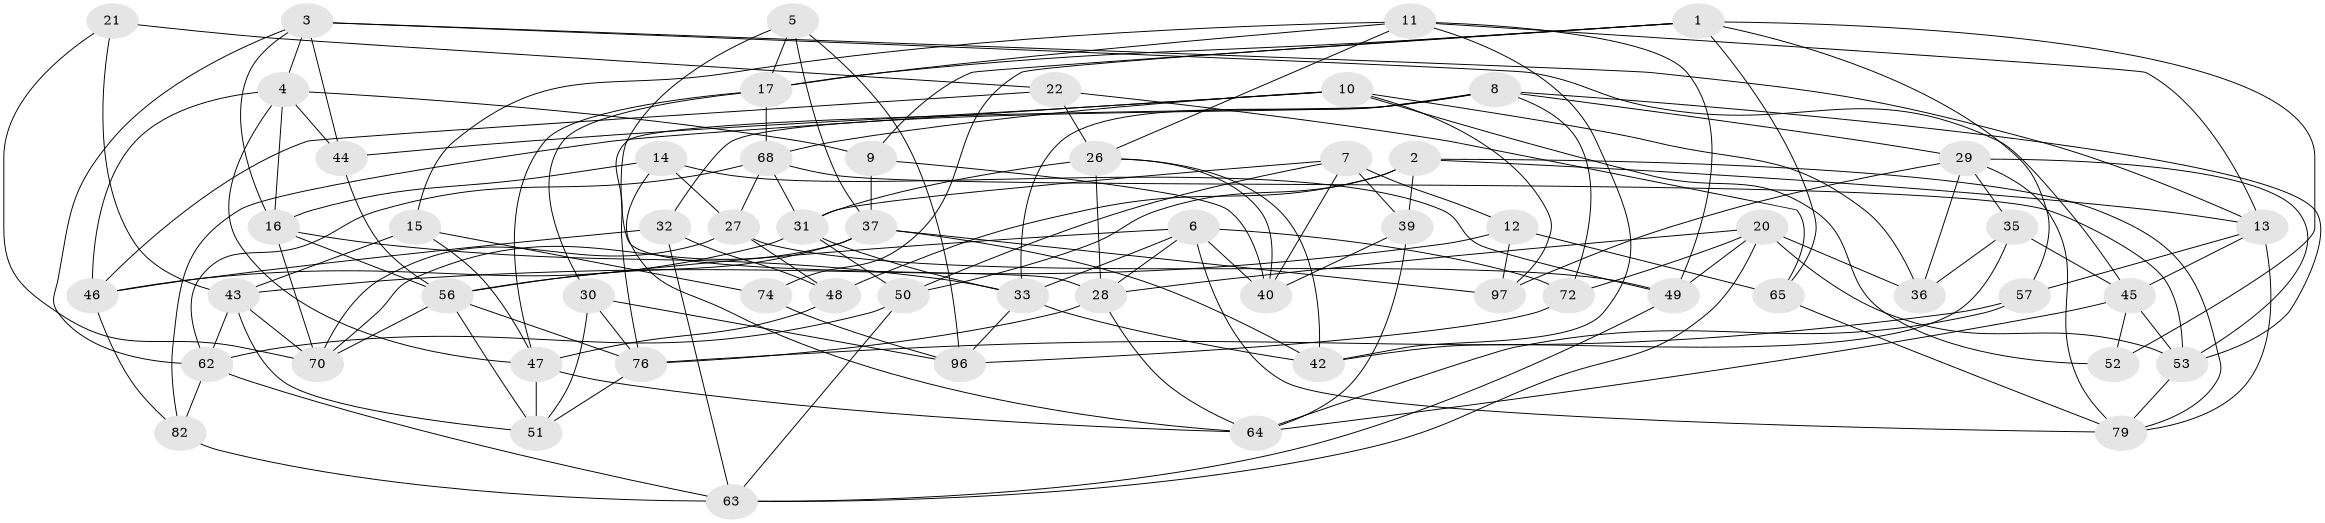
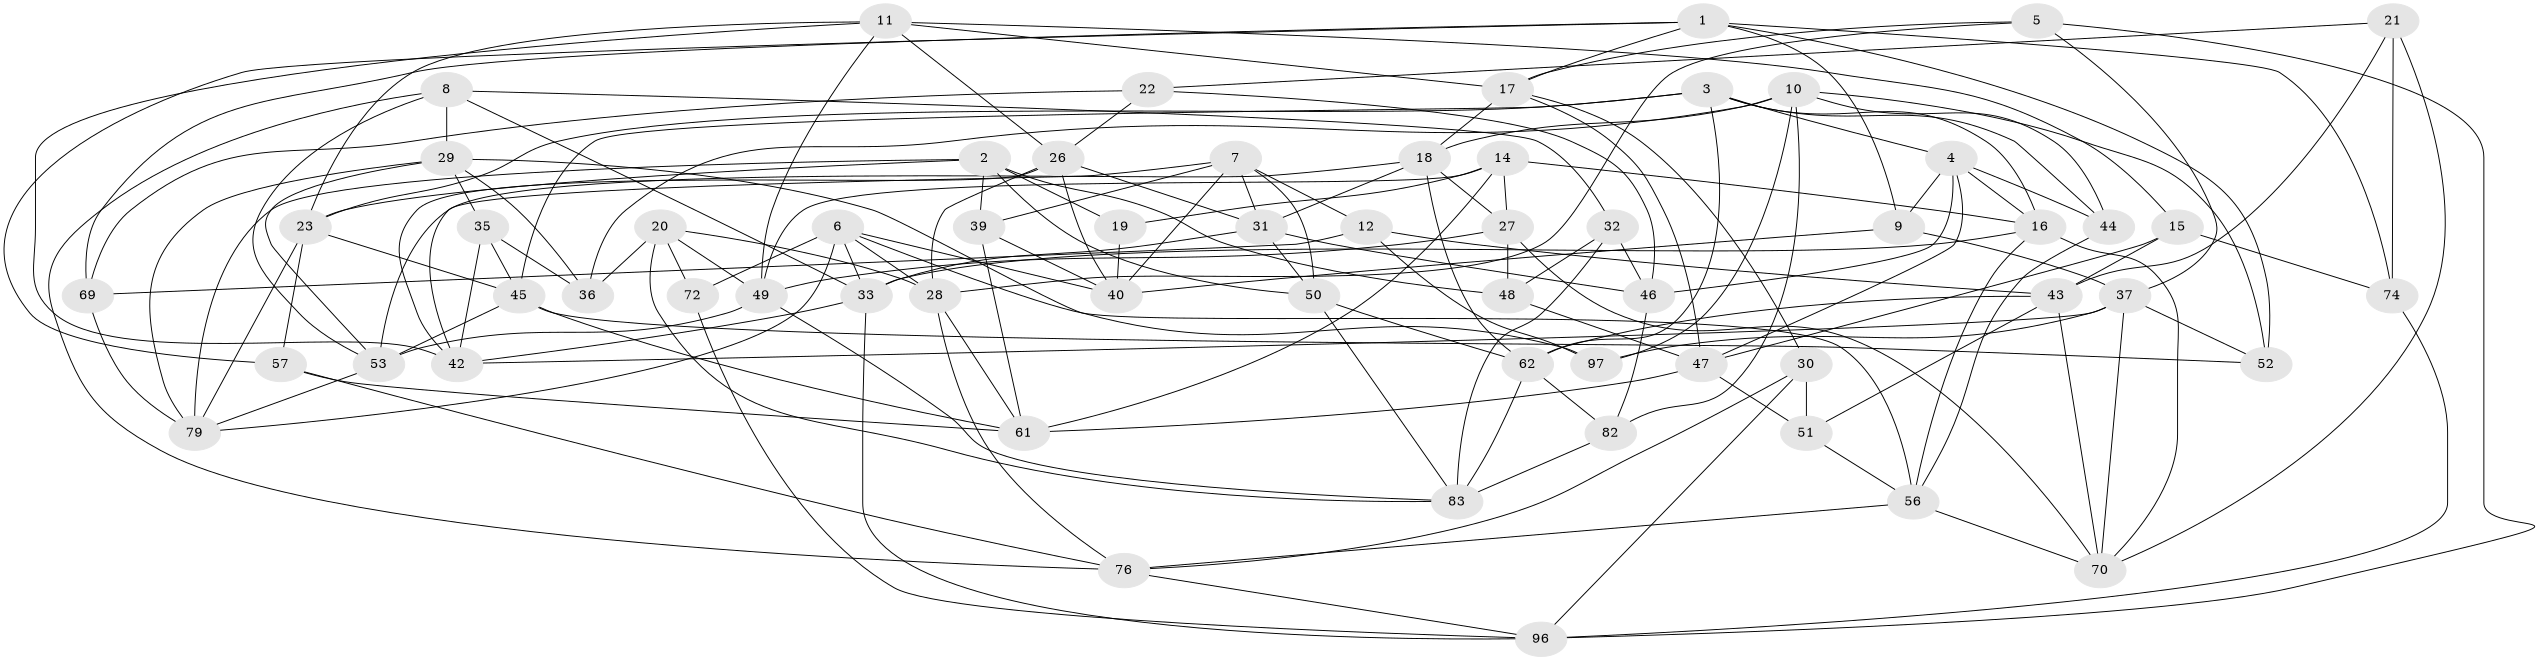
node "68": label "68" -> "18"
edge "21" -- "74": added
edge "8" -- "72": removed
edge "7" -- "42": added
node "19": added
node "13": label "13" -> "23"
edge "37" -- "56": now "37" -- "52"
node "65": label "65" -> "69"
edge "20" -- "53": now "49" -- "53"
edge "76" -- "51": now "76" -- "96"
node "64": label "64" -> "61"
node "63": label "63" -> "83"
